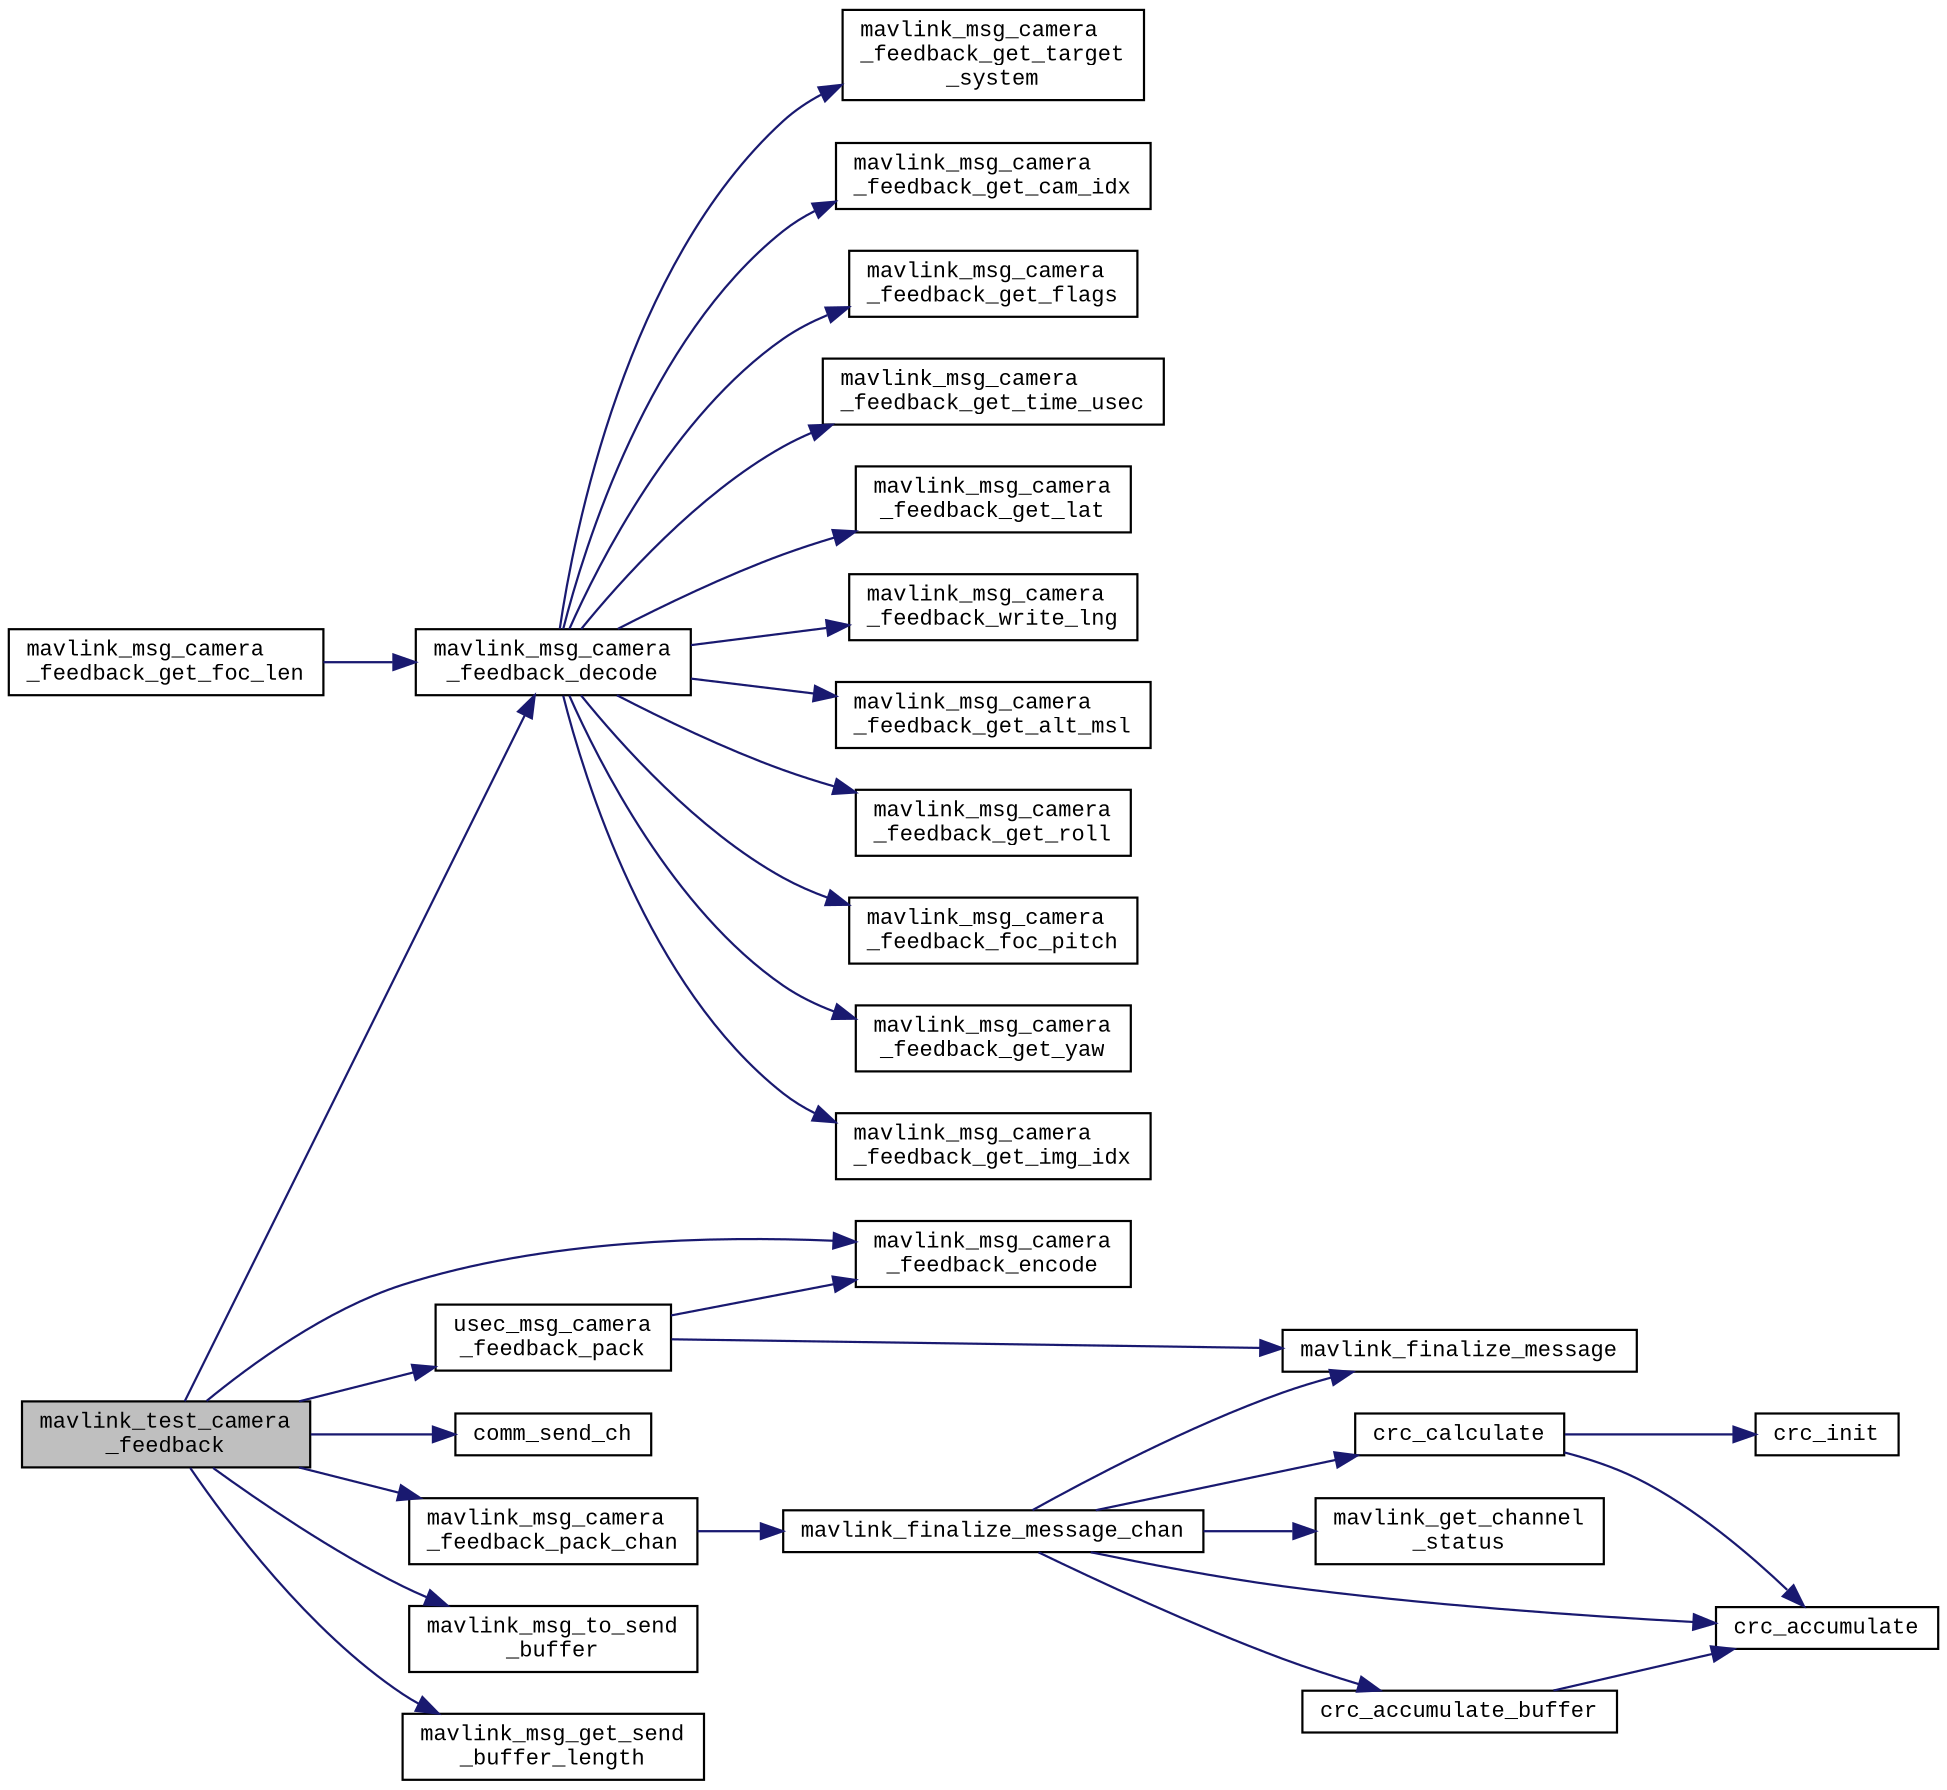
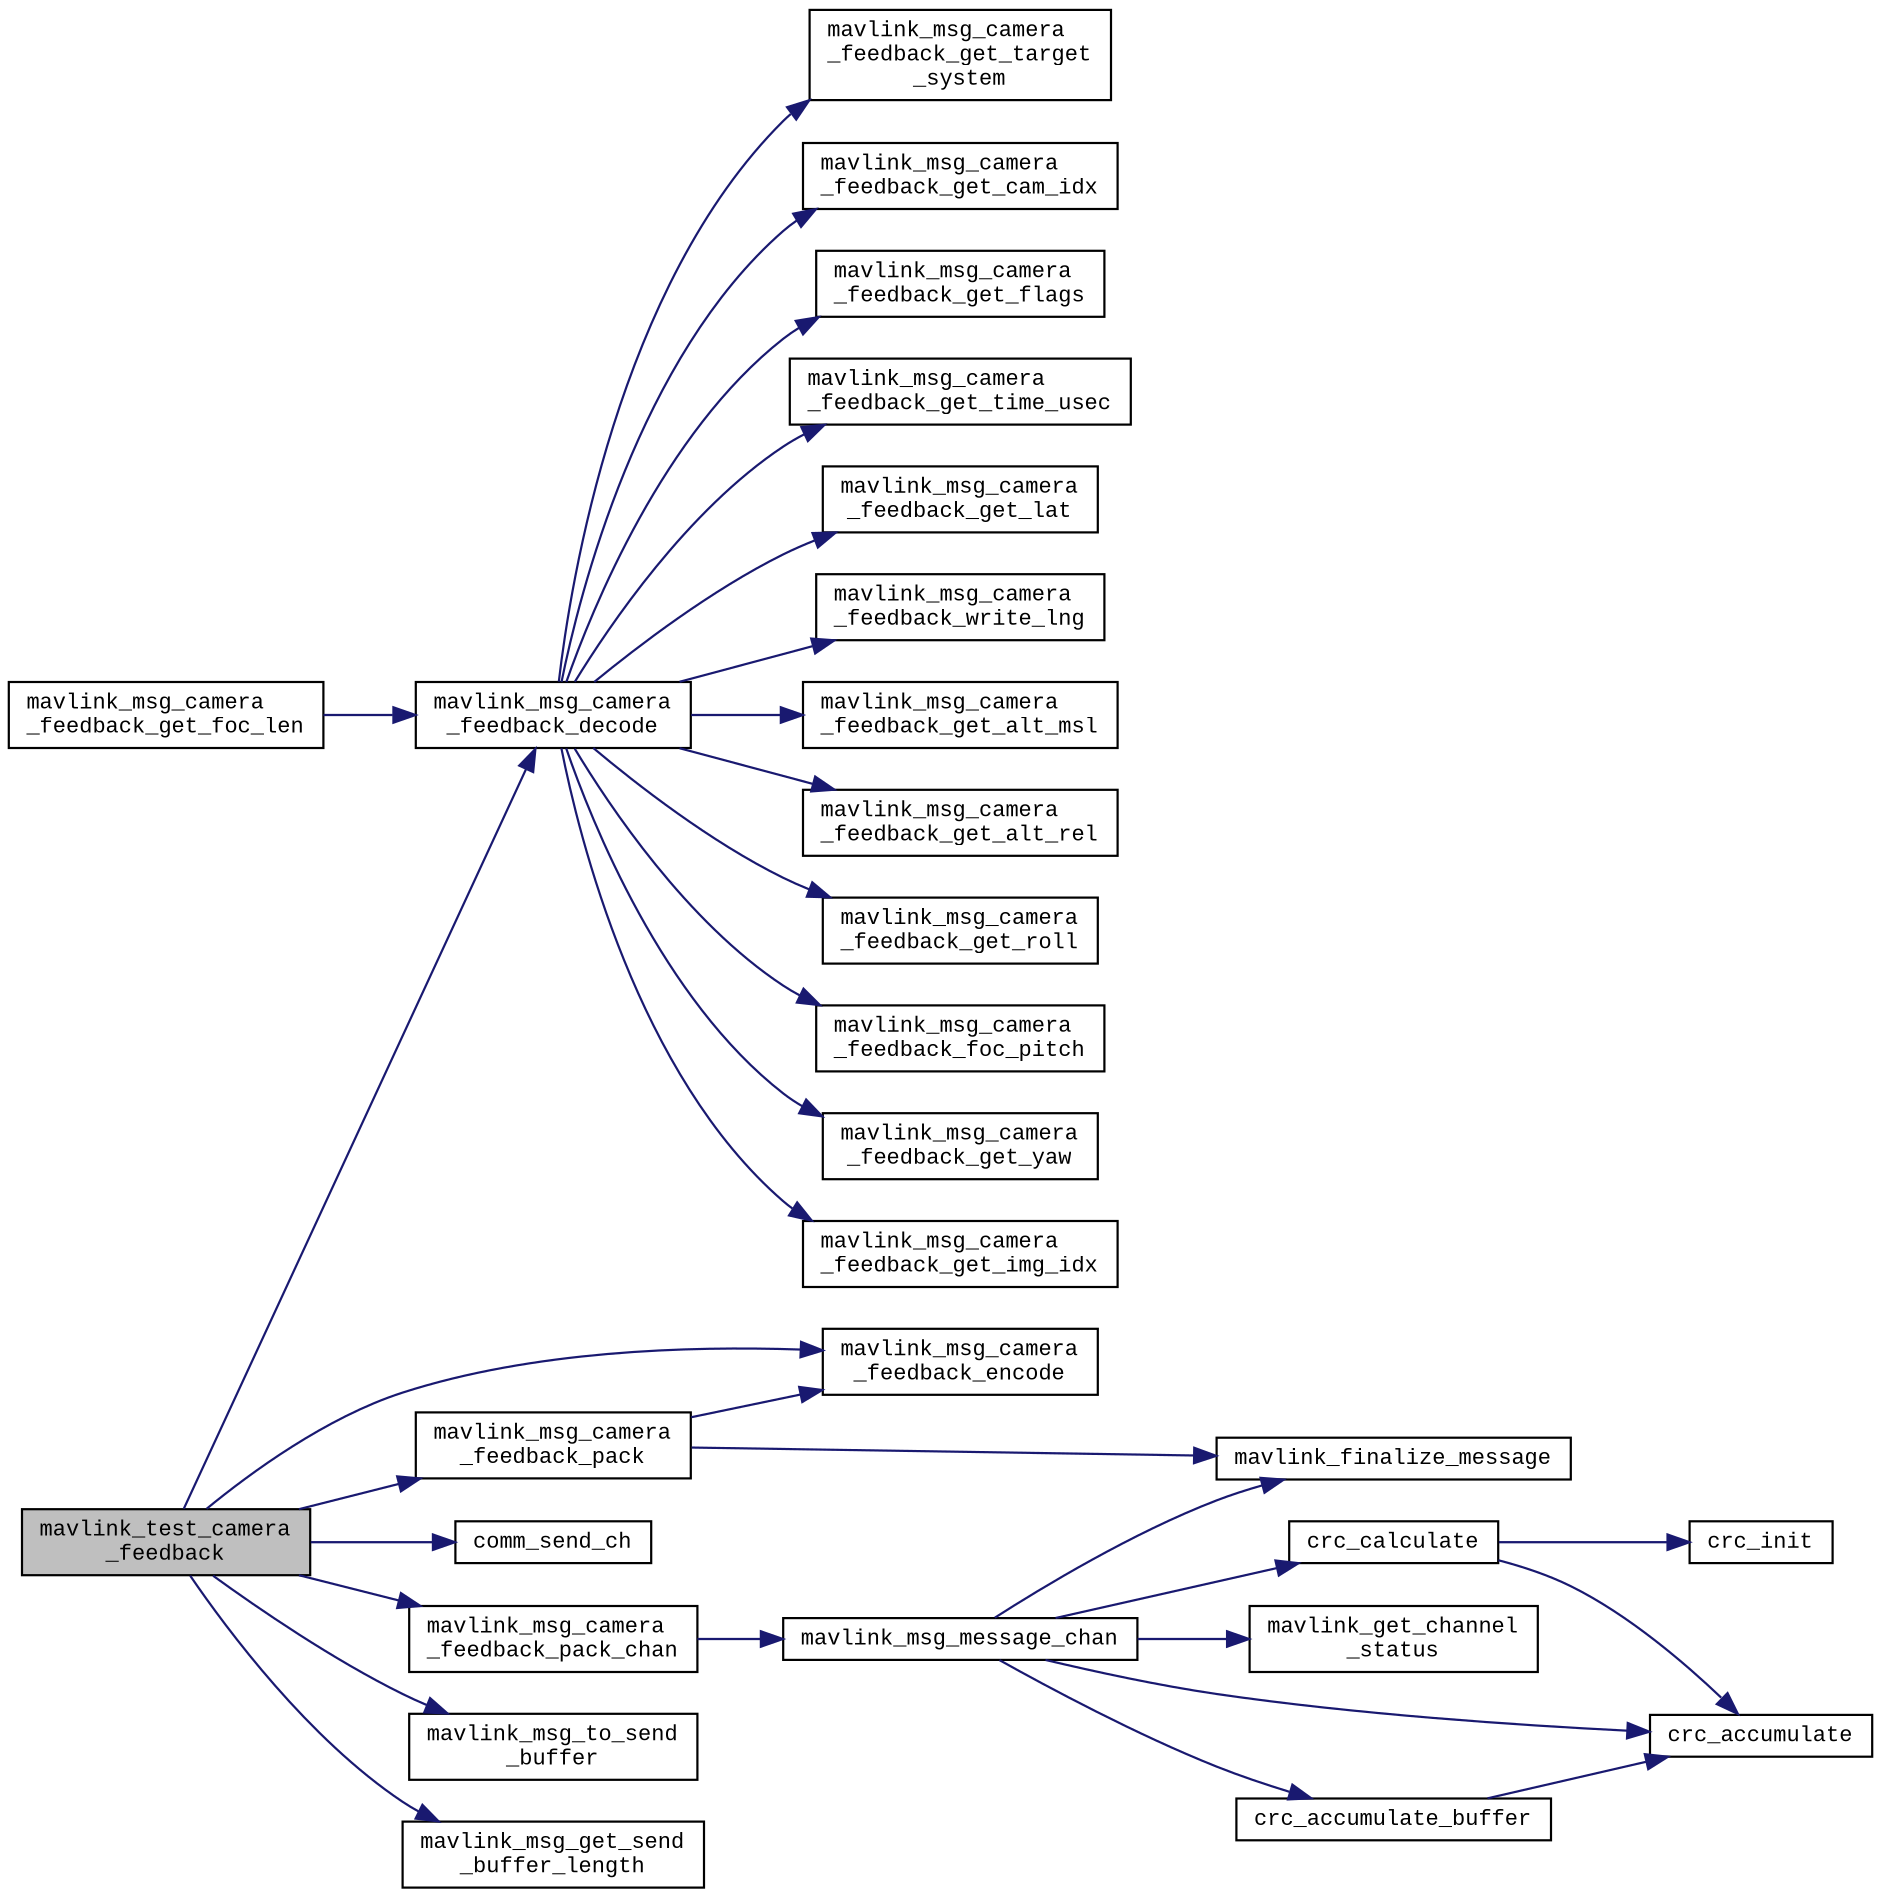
node "mavlink_msg_camera _feedback_get_alt_rel": added
node "usec_msg_camera _feedback_pack": label "usec_msg_camera _feedback_pack" -> "mavlink_msg_camera _feedback_pack"
node "mavlink_finalize_message_chan": label "mavlink_finalize_message_chan" -> "mavlink_msg_message_chan"
